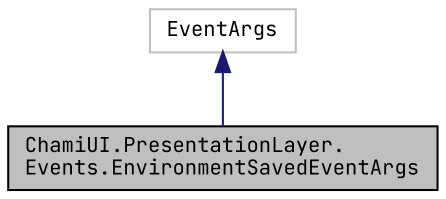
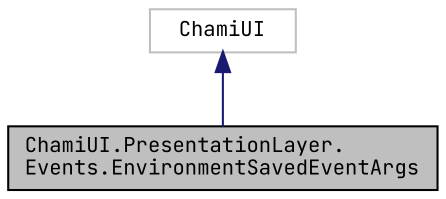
node "EventArgs": label "EventArgs" -> "ChamiUI"
